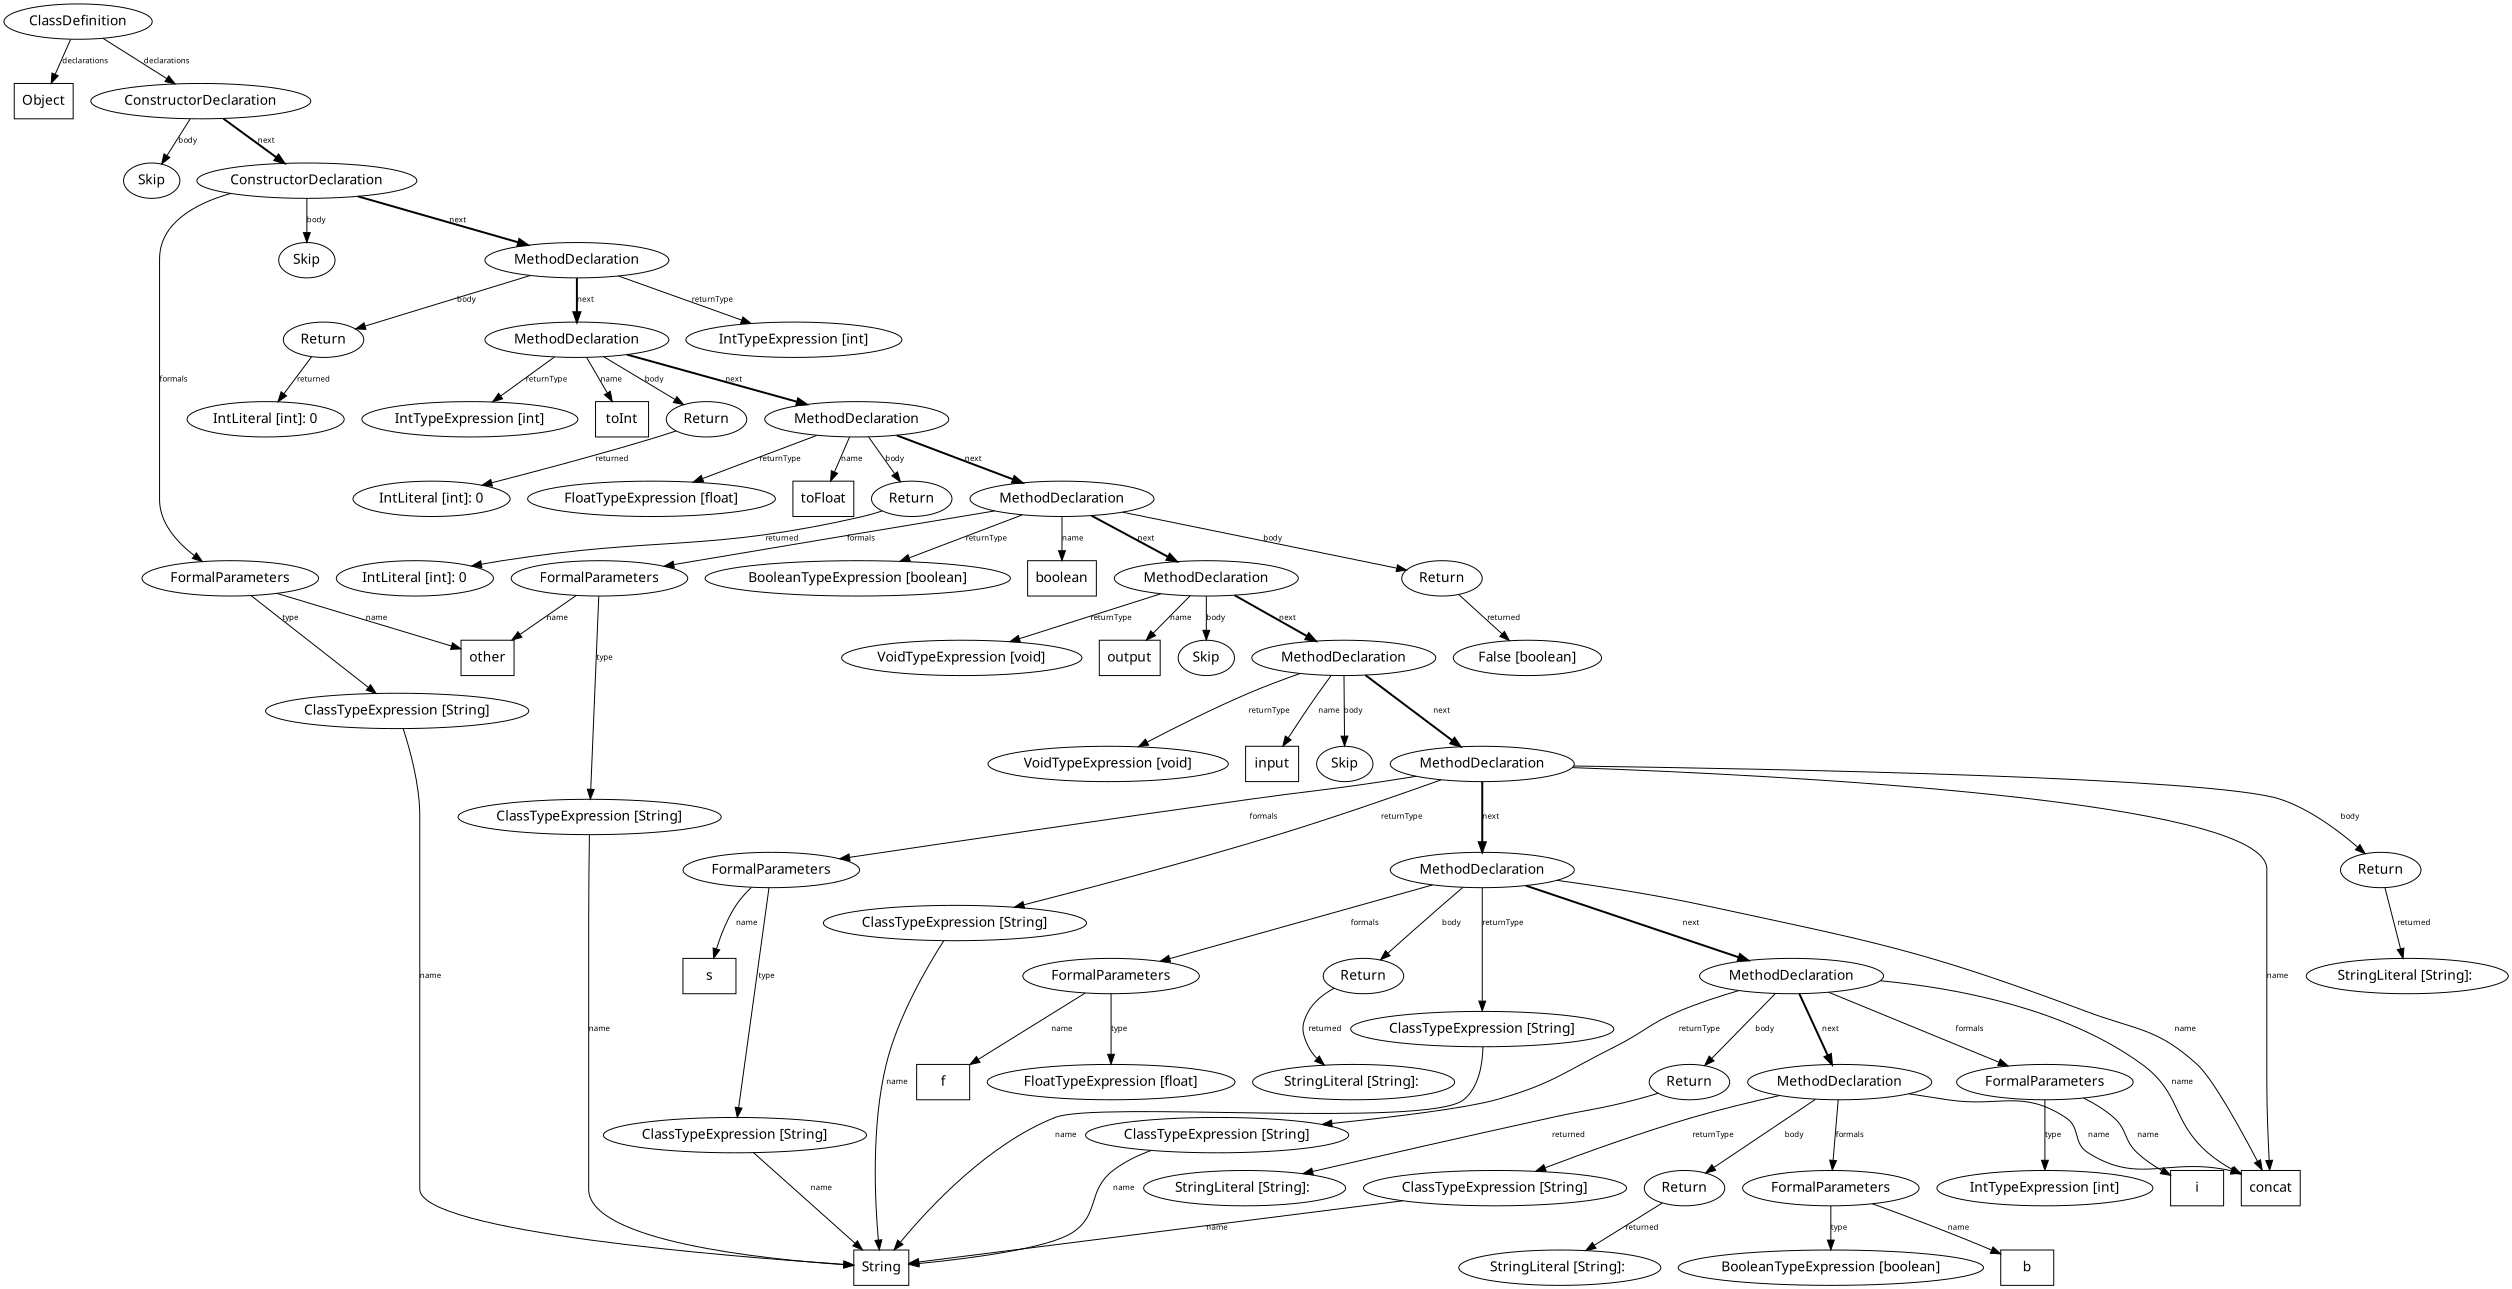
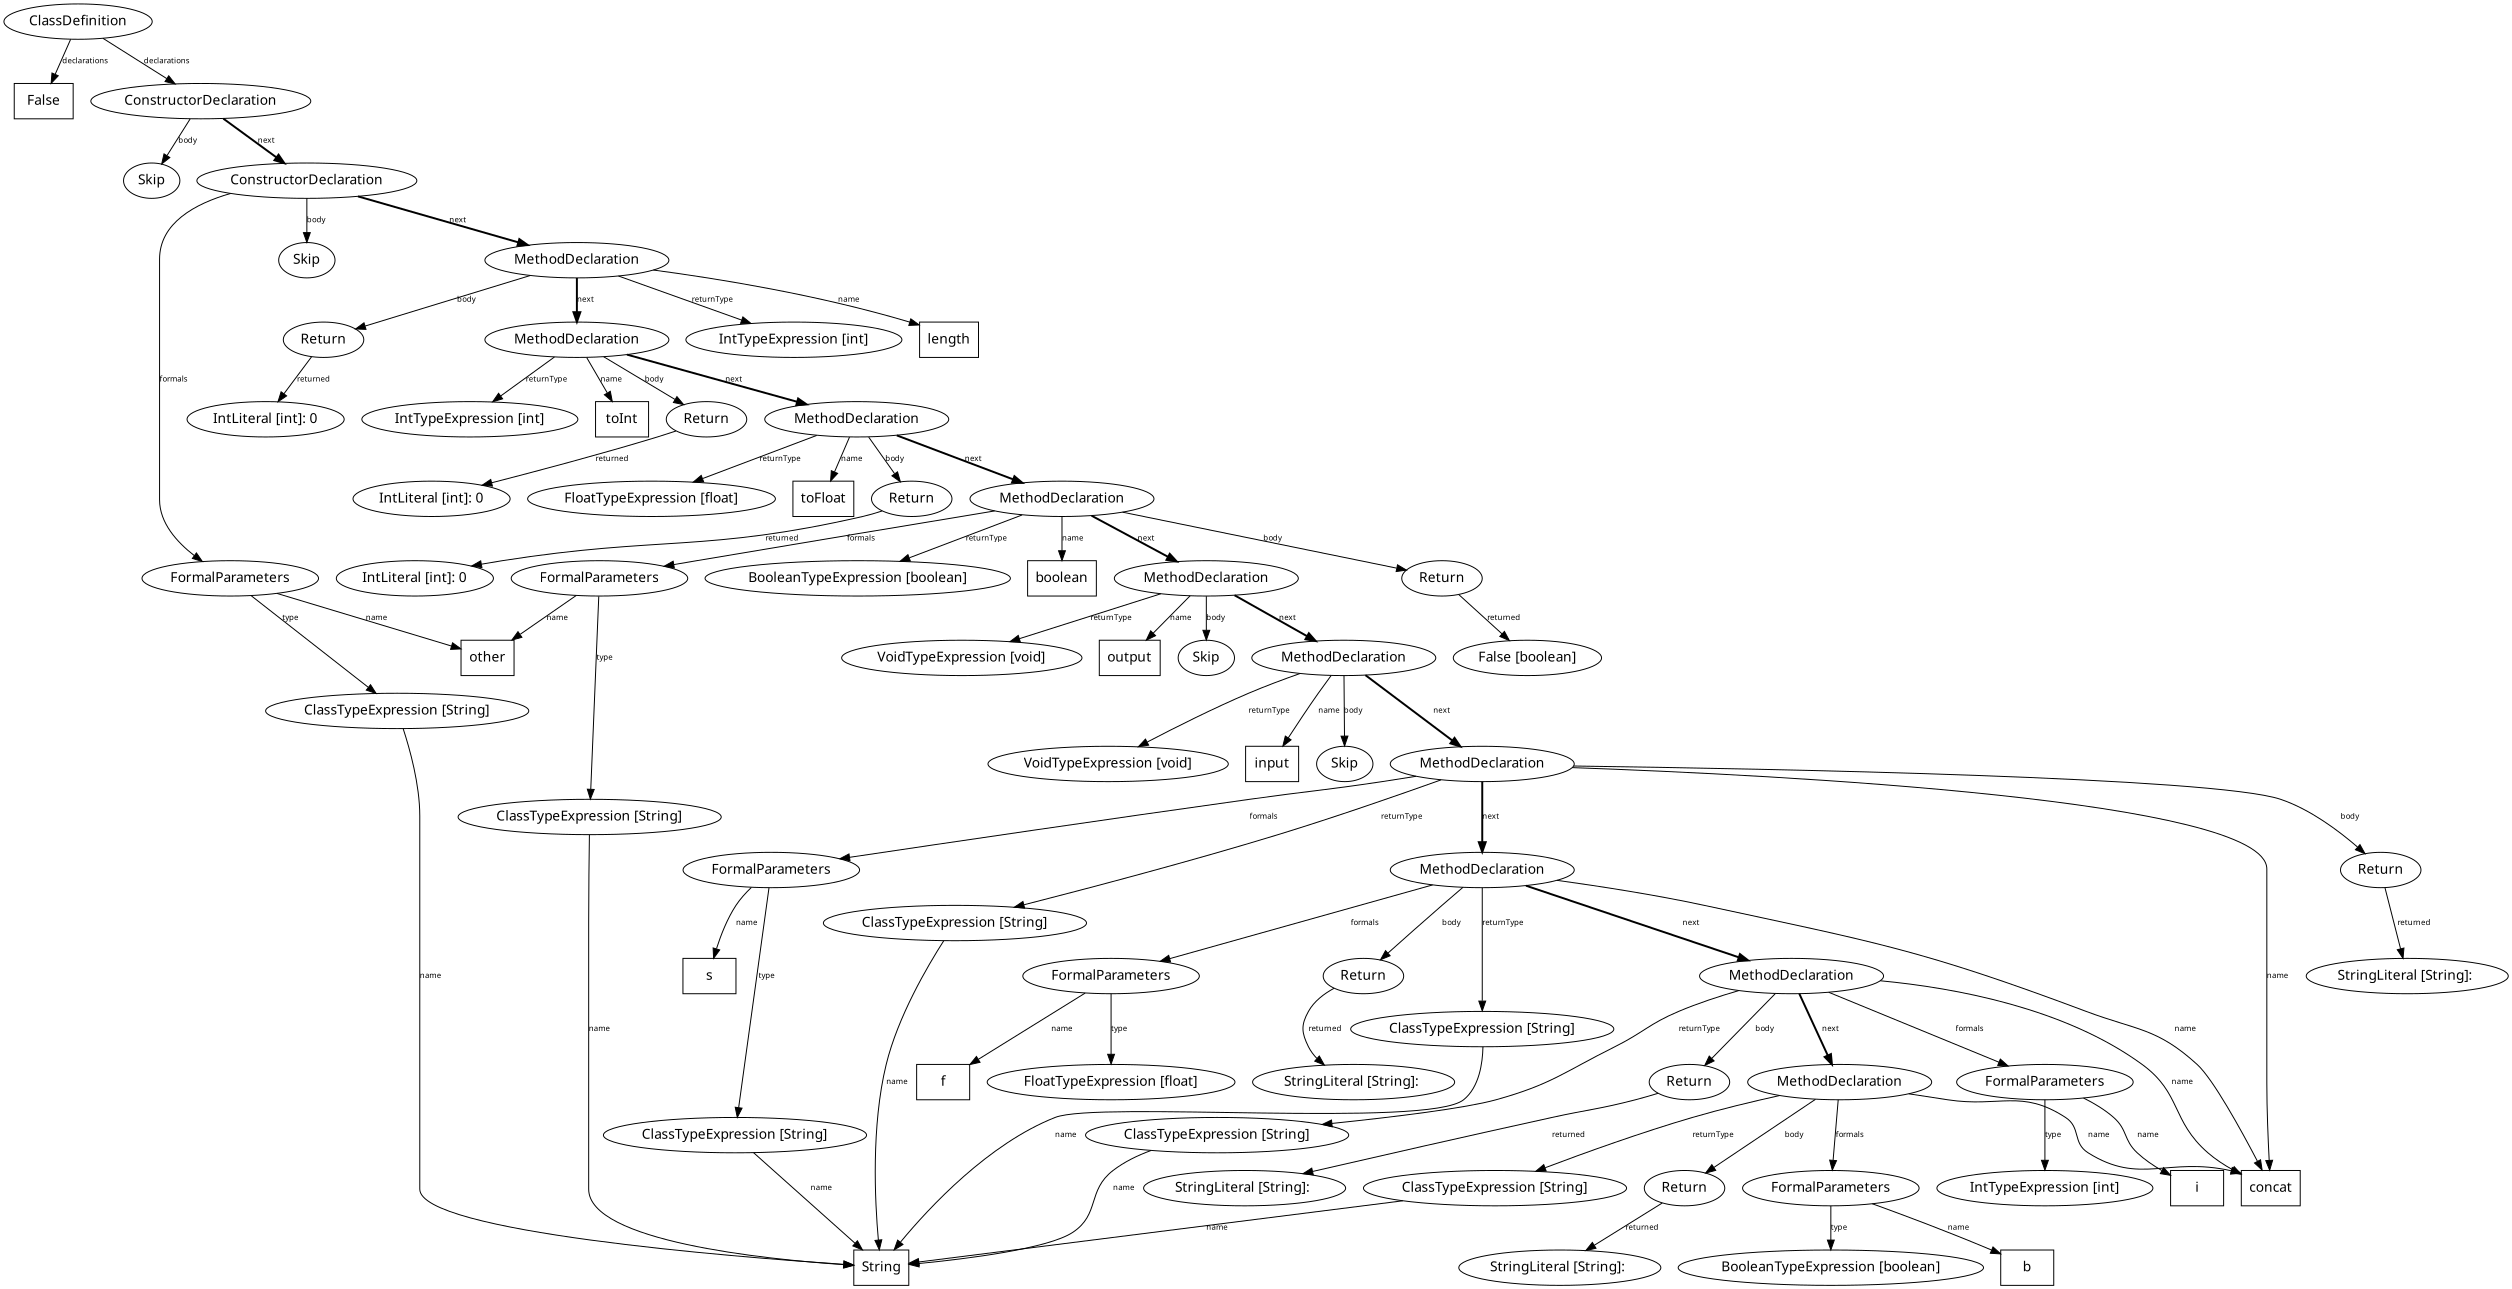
node "Object": label "Object" -> "False"
node "length": added
